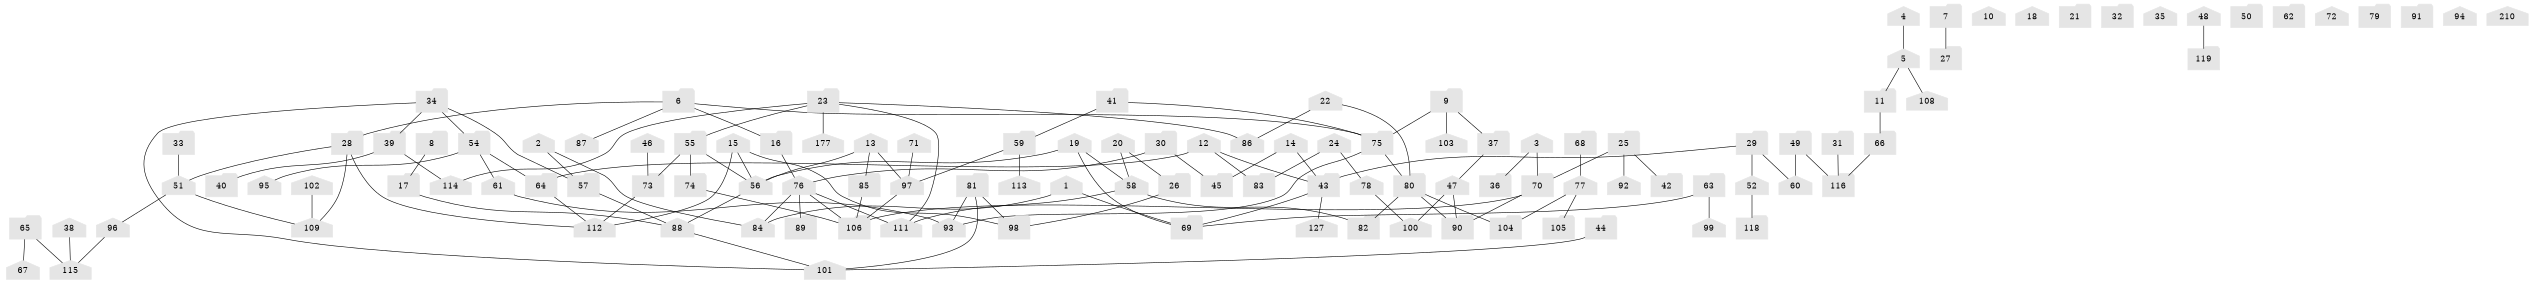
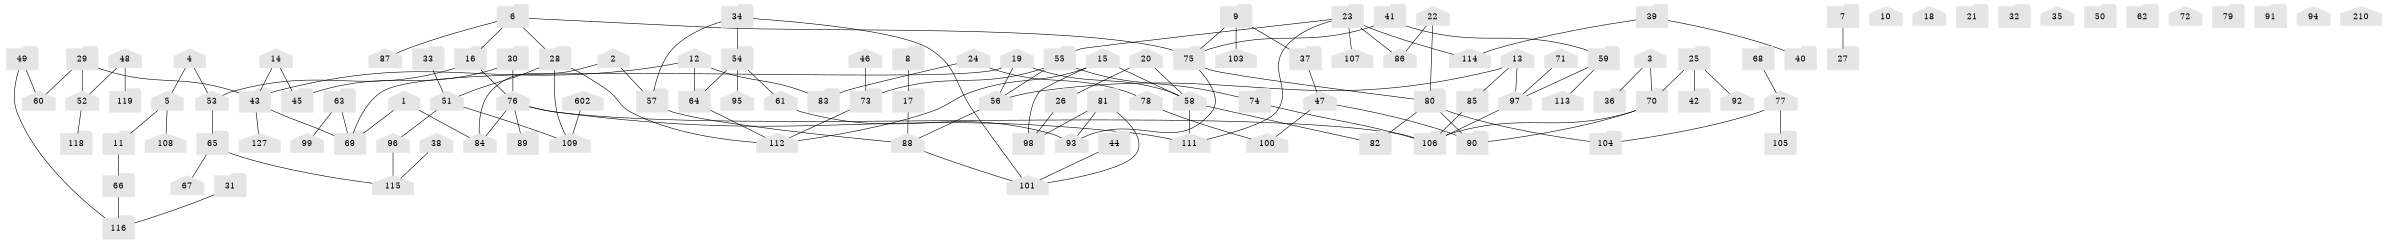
edge "48" -- "52": added
node "53": added
edge "34" -- "39": removed
node "177": label "177" -> "107"
edge "15" -- "56": now "15" -- "58"
node "102": label "102" -> "602"
